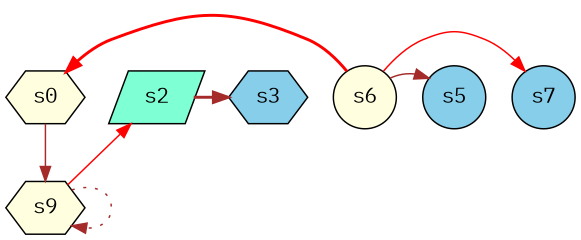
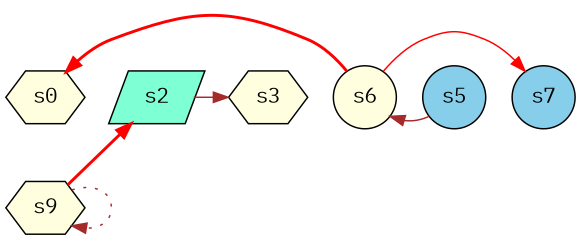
edge "s6" -> "s5": reversed
edge "s2" -> "s3": style bold -> solid
node "s3": fillcolor skyblue -> lightyellow
edge "s0" -> "s9": removed
edge "s9" -> "s2": style solid -> bold
